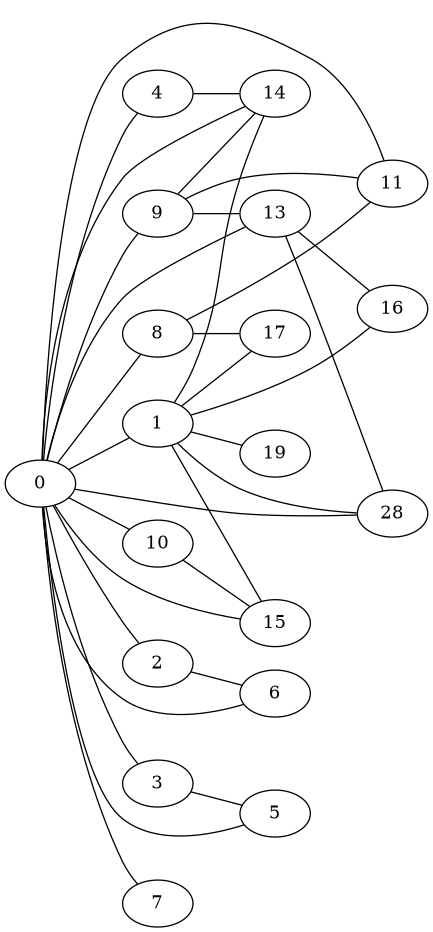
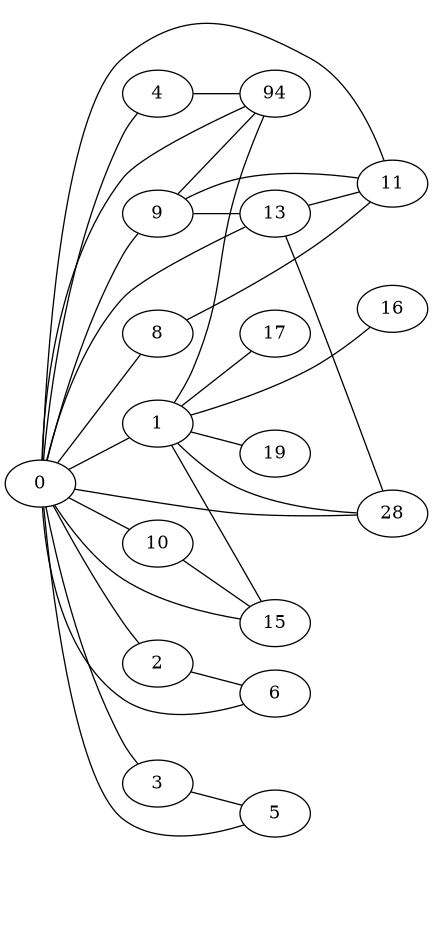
node "14": label "14" -> "94"
edge "13" -- "16": now "13" -- "11"
edge "8" -- "17": removed
node "7": removed
